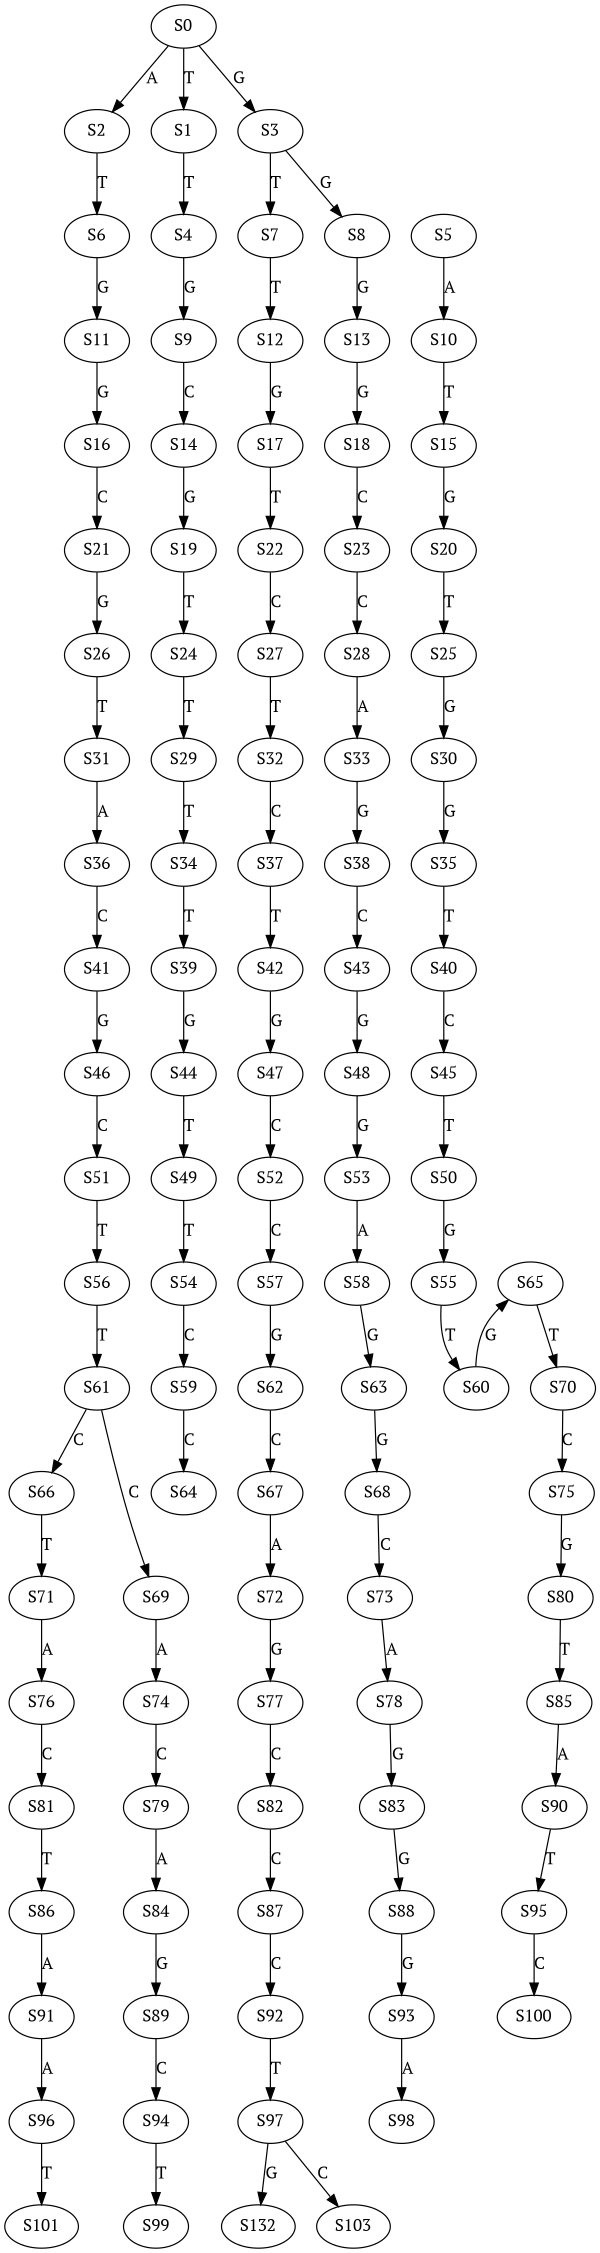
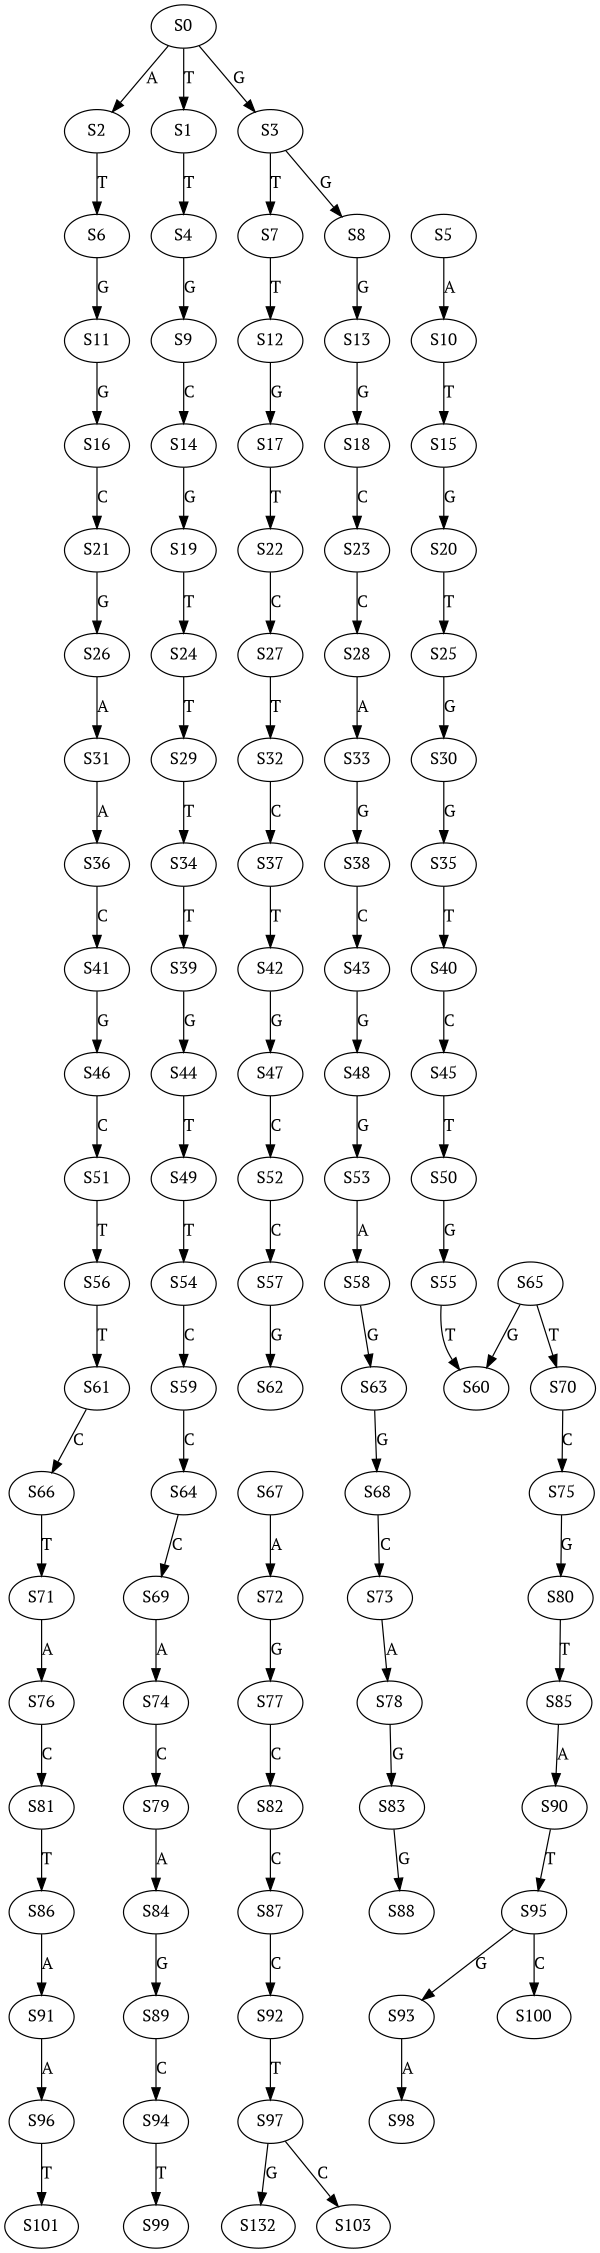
edge "S26" -> "S31": label "T" -> "A"
edge "S60" -> "S65": reversed
edge "S62" -> "S67": removed, label "C"
edge "S61" -> "S69": now "S64" -> "S69"
edge "S88" -> "S93": now "S95" -> "S93"
